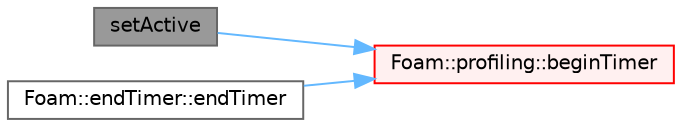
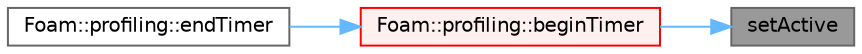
edge "setActive" -> "Foam::profiling::beginTimer": reversed
node "Foam::endTimer::endTimer": label "Foam::endTimer::endTimer" -> "Foam::profiling::endTimer"
